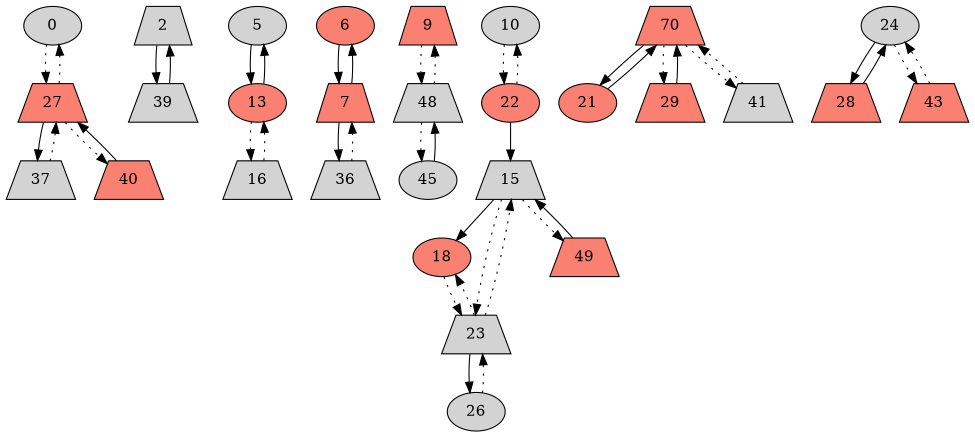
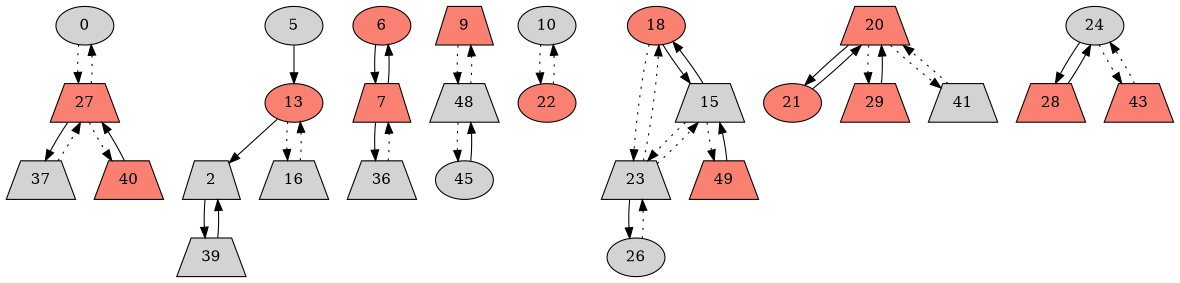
node "70": label "70" -> "20"
edge "13" -> "5": now "13" -> "2"
edge "22" -> "15": now "18" -> "15"
